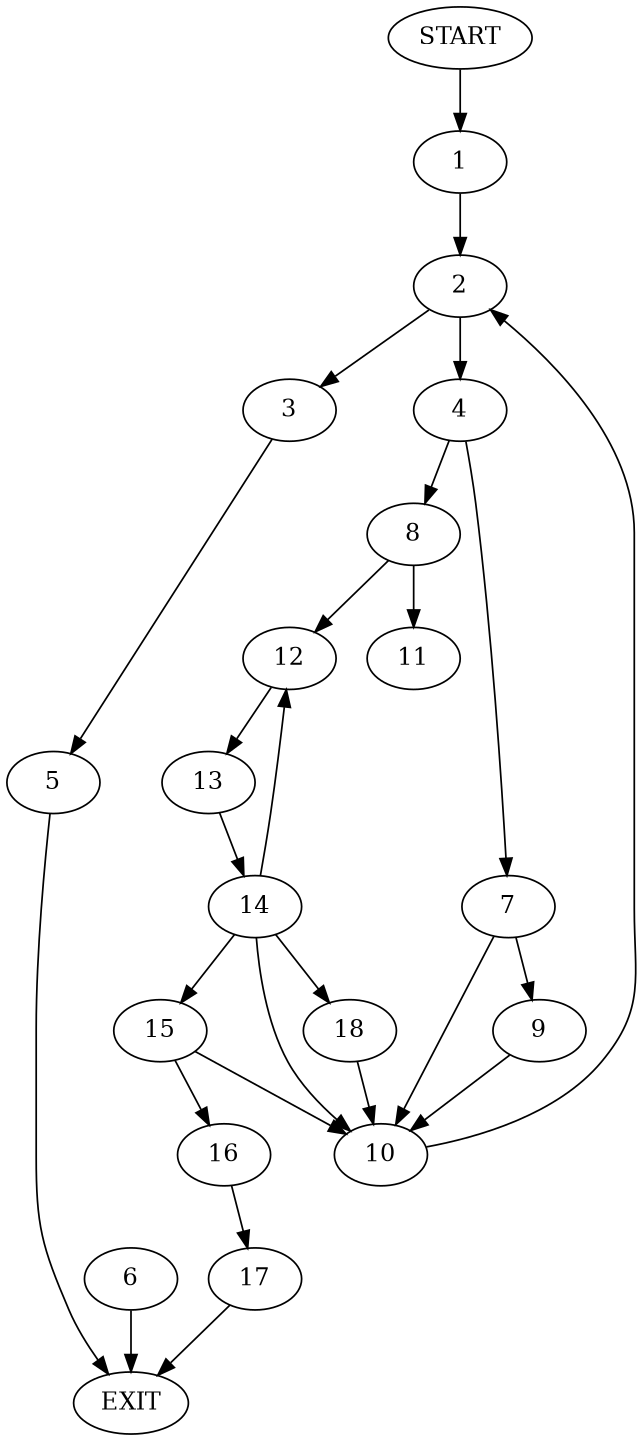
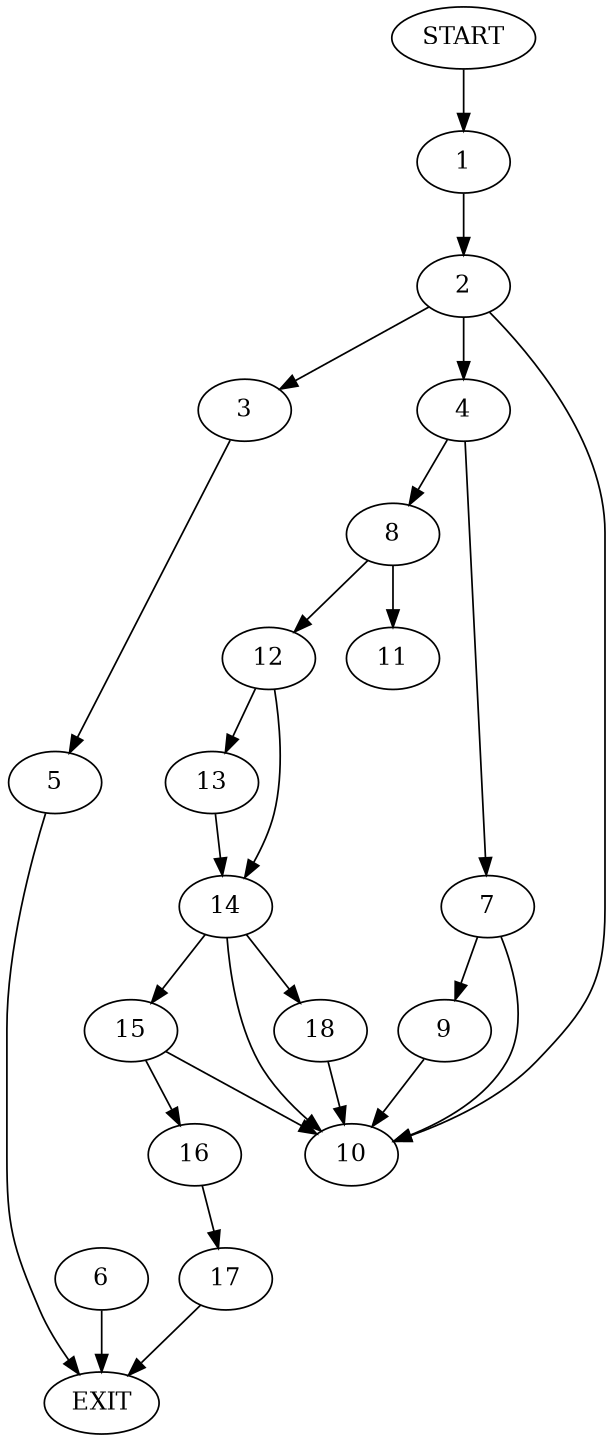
edge "10" -> "2": reversed
edge "14" -> "12": reversed
